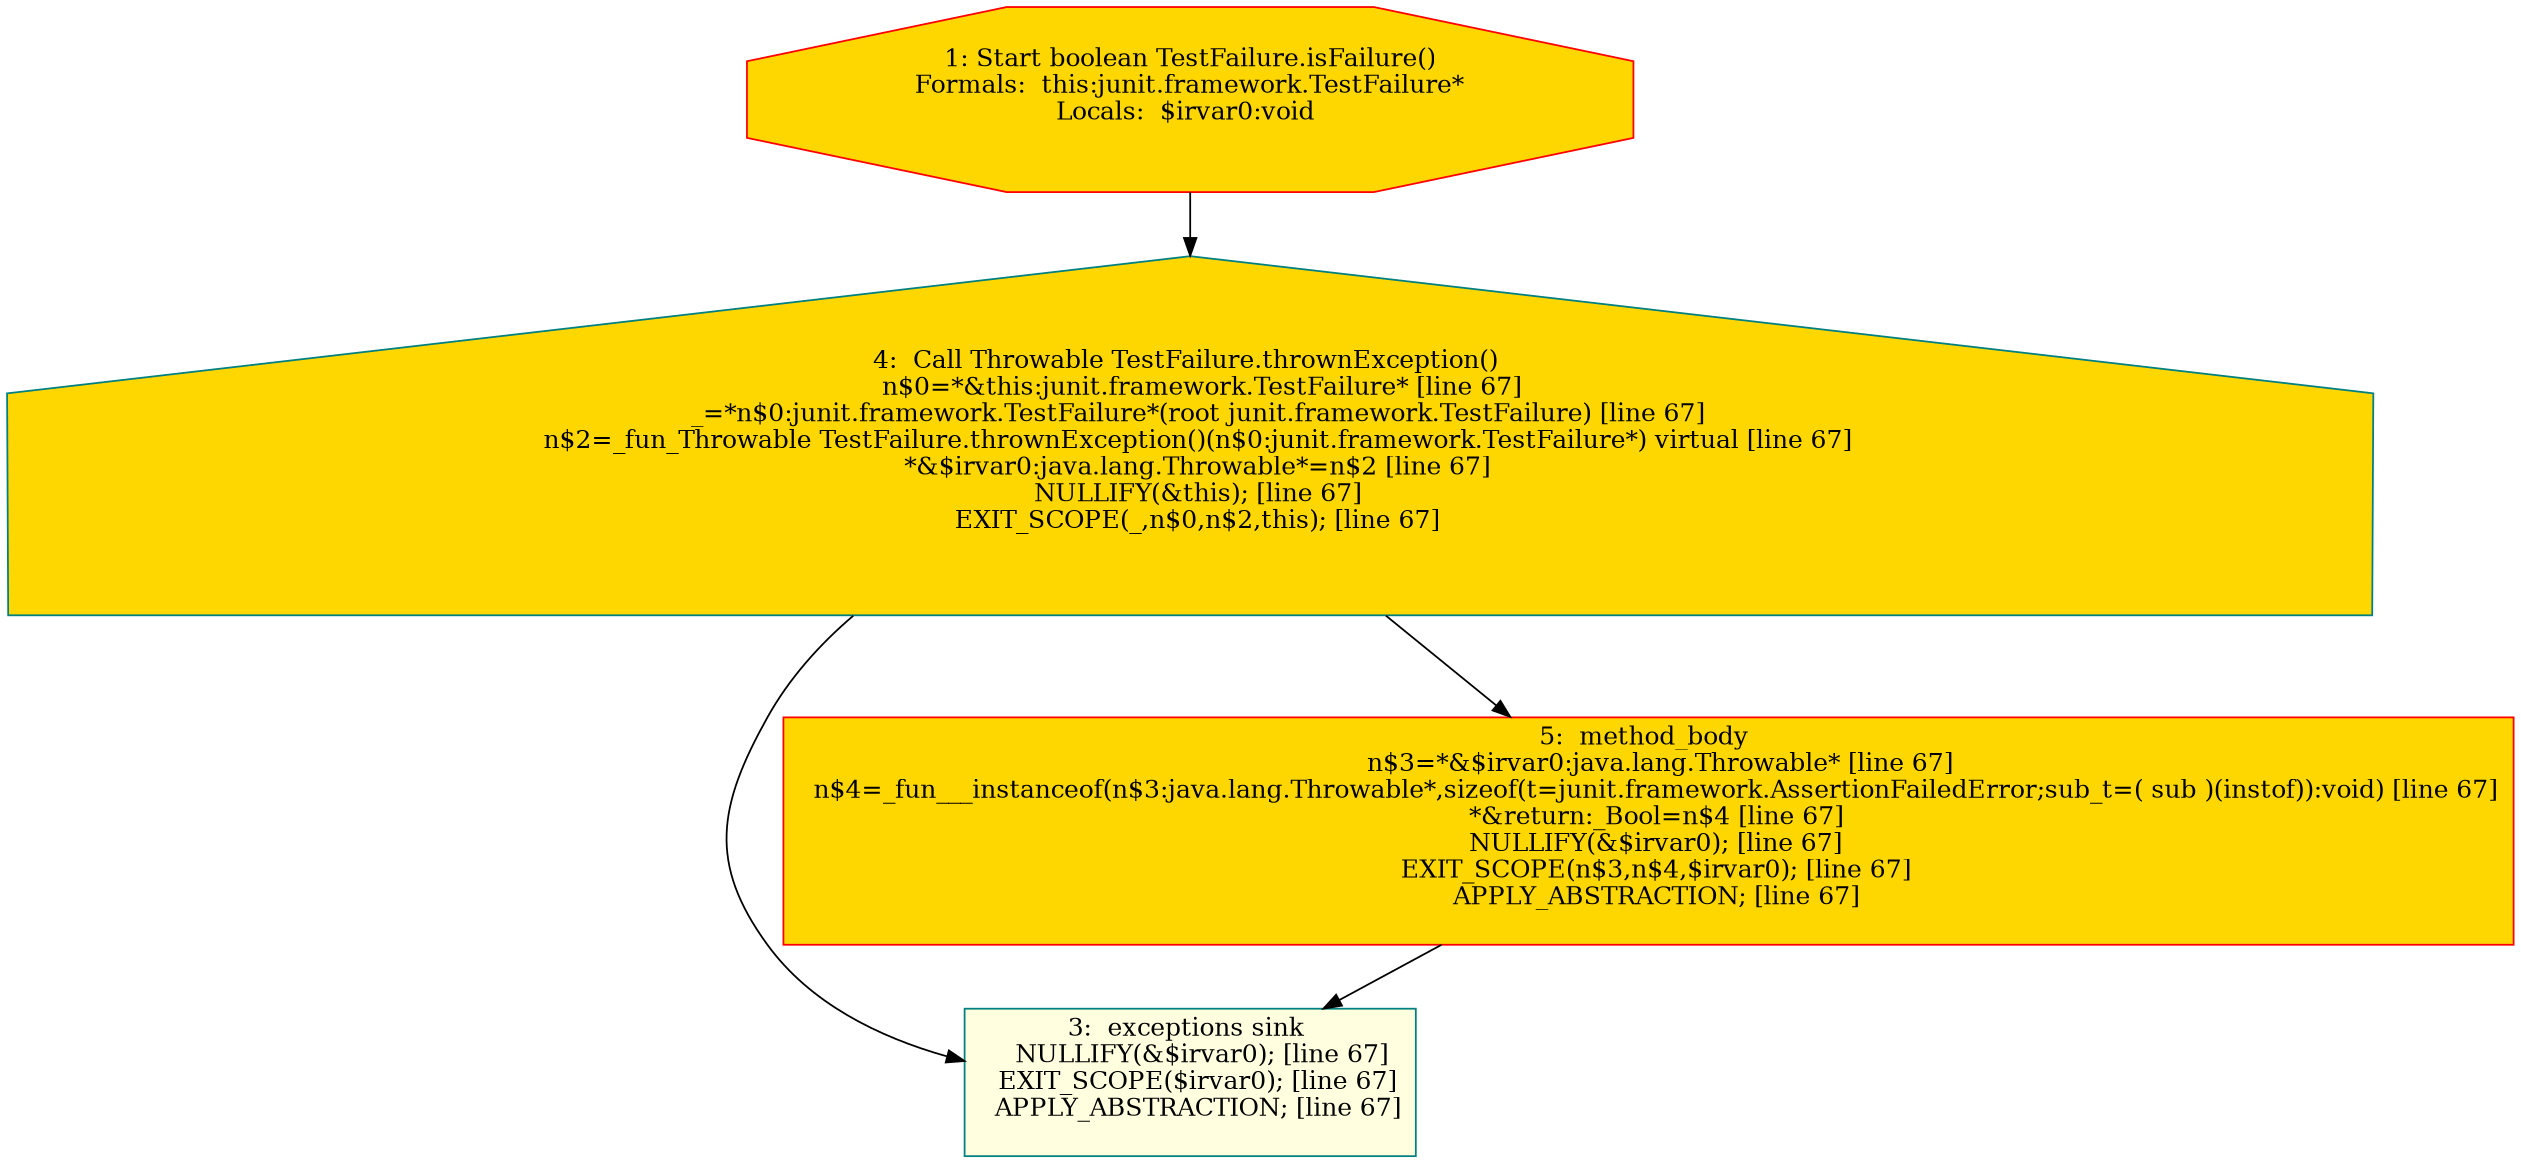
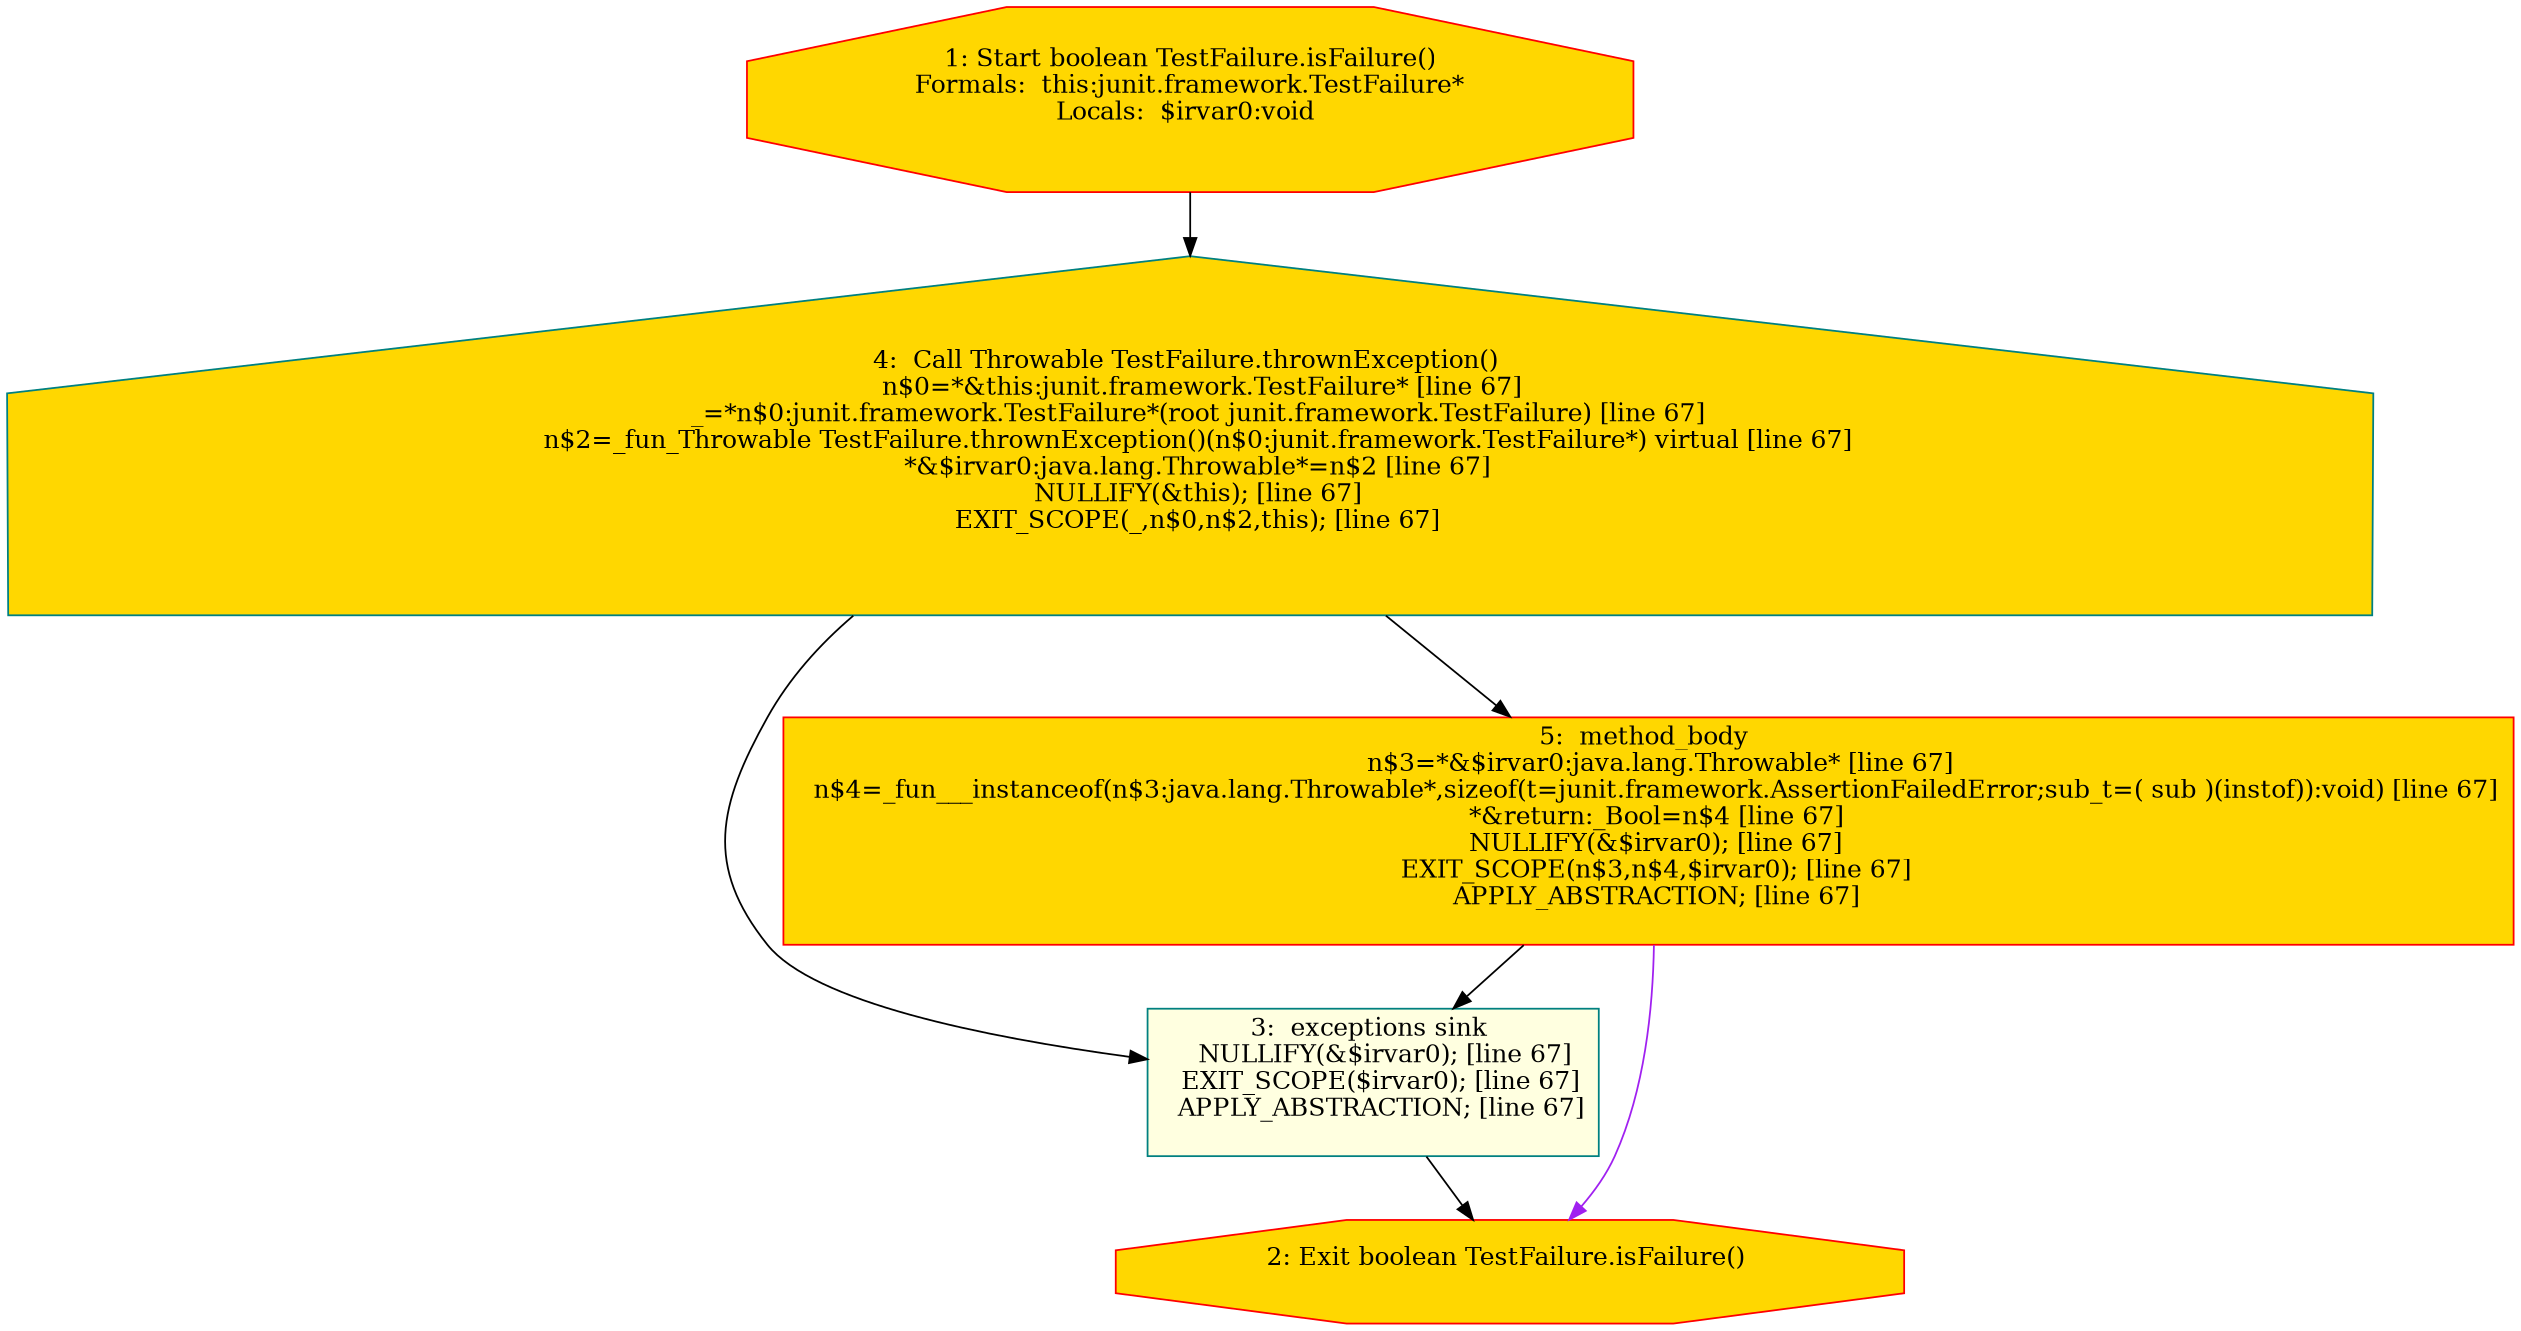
node "2: Exit boolean TestFailure.isFailure()": added
